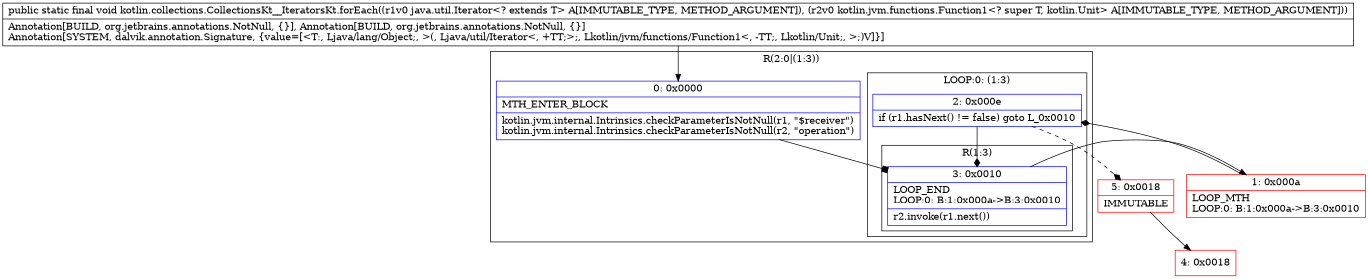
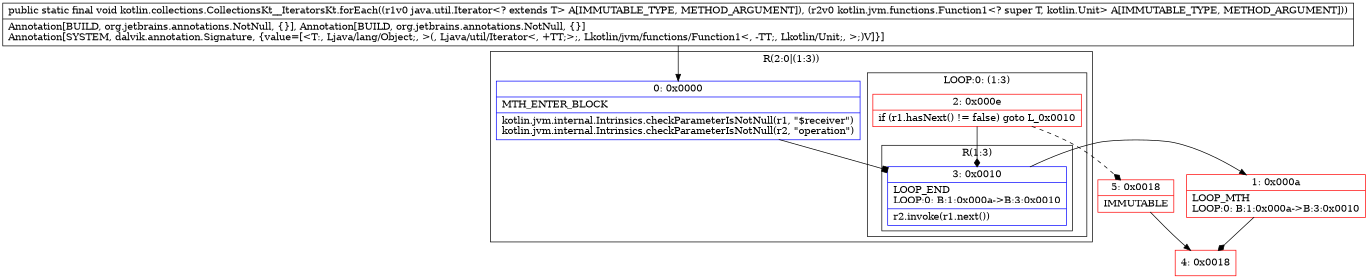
node "2: 0x000e": color blue -> red
edge "1: 0x000a" -> "2: 0x000e": now "1: 0x000a" -> "4: 0x0018"
